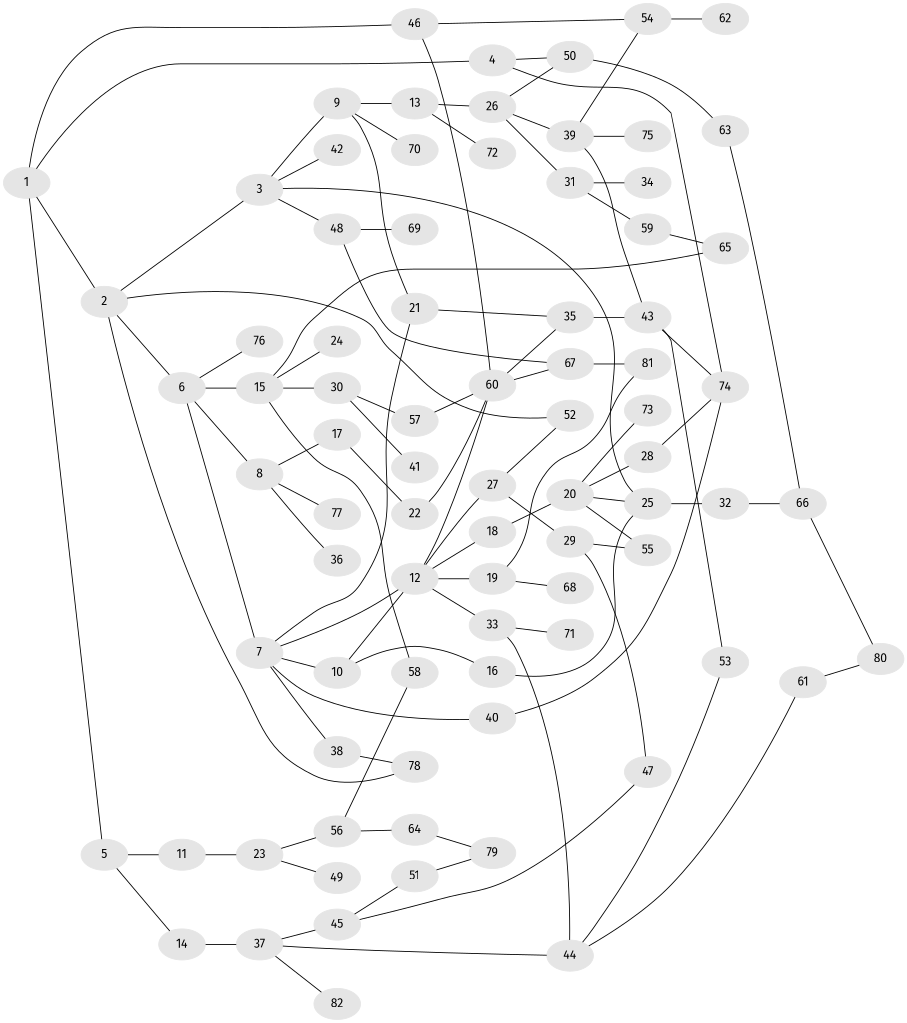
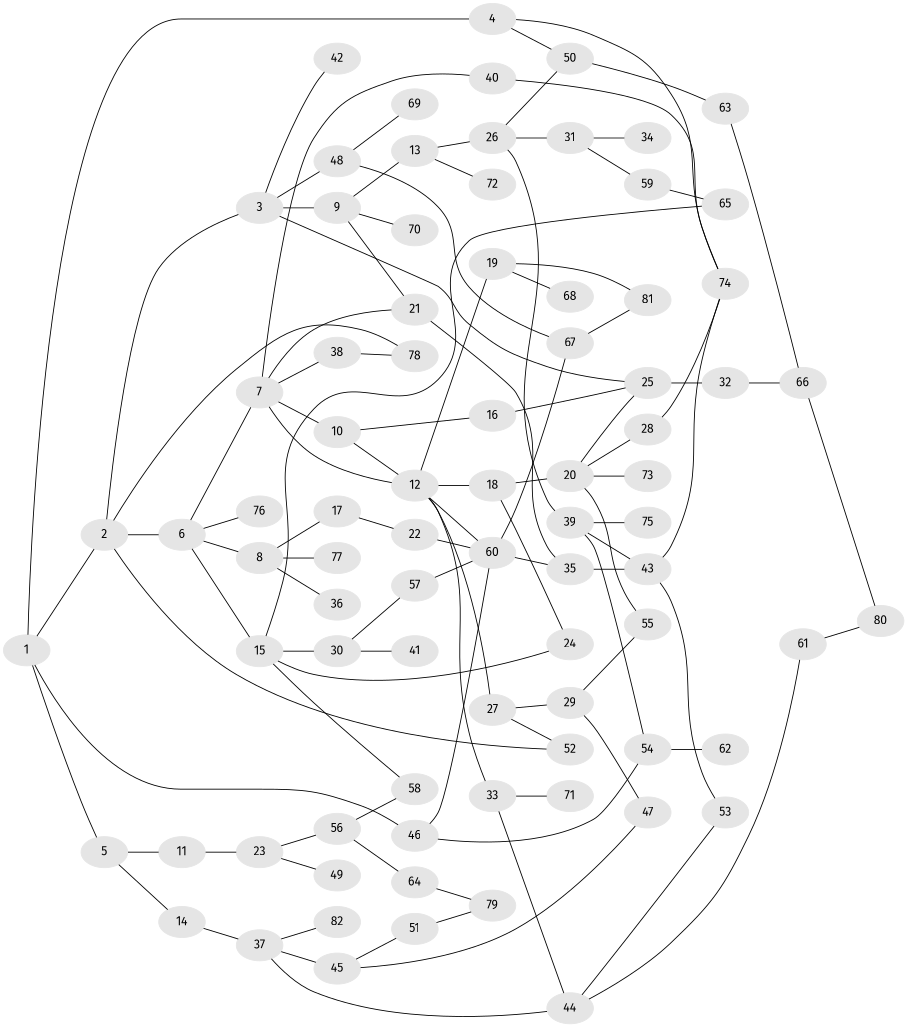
edge "18" -- "24": added
